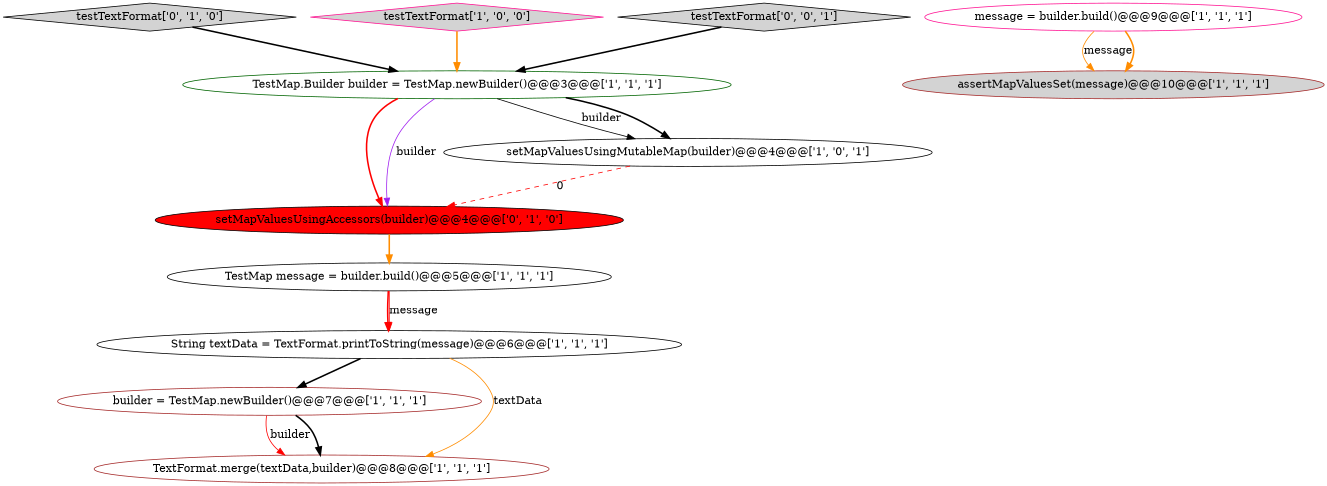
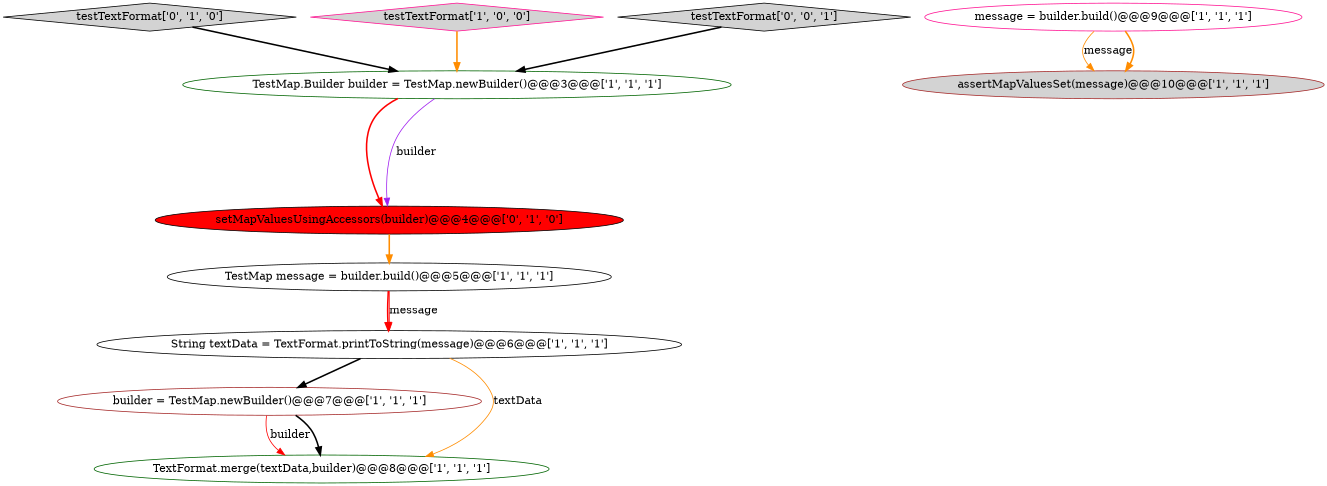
node "setMapValuesUsingMutableMap(builder)@@@4@@@['1', '0', '1']": removed
node "TextFormat.merge(textData,builder)@@@8@@@['1', '1', '1']": color brown -> darkgreen
